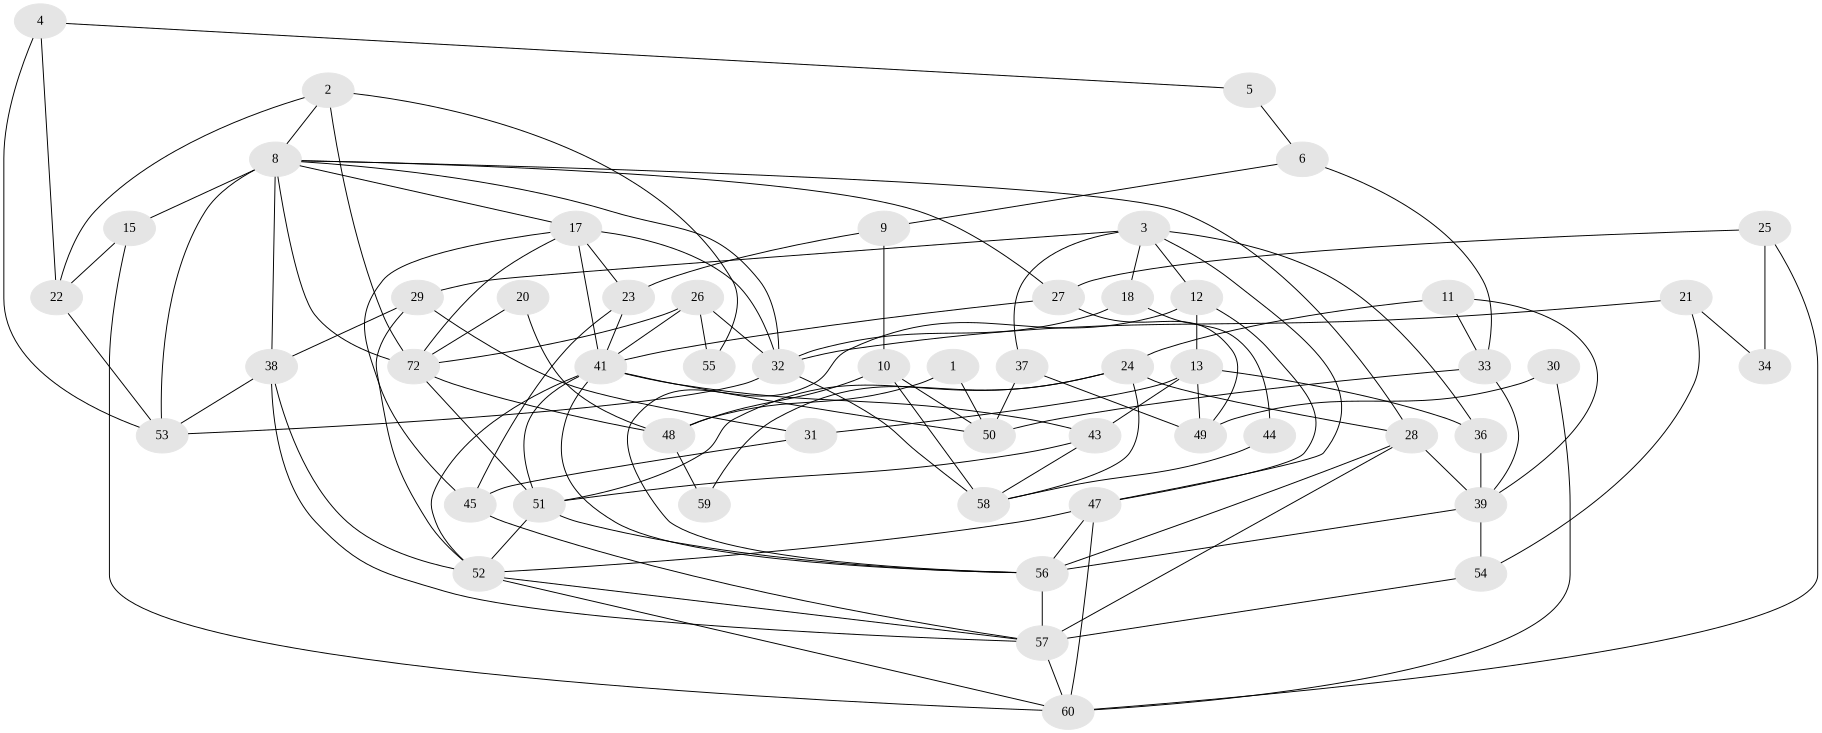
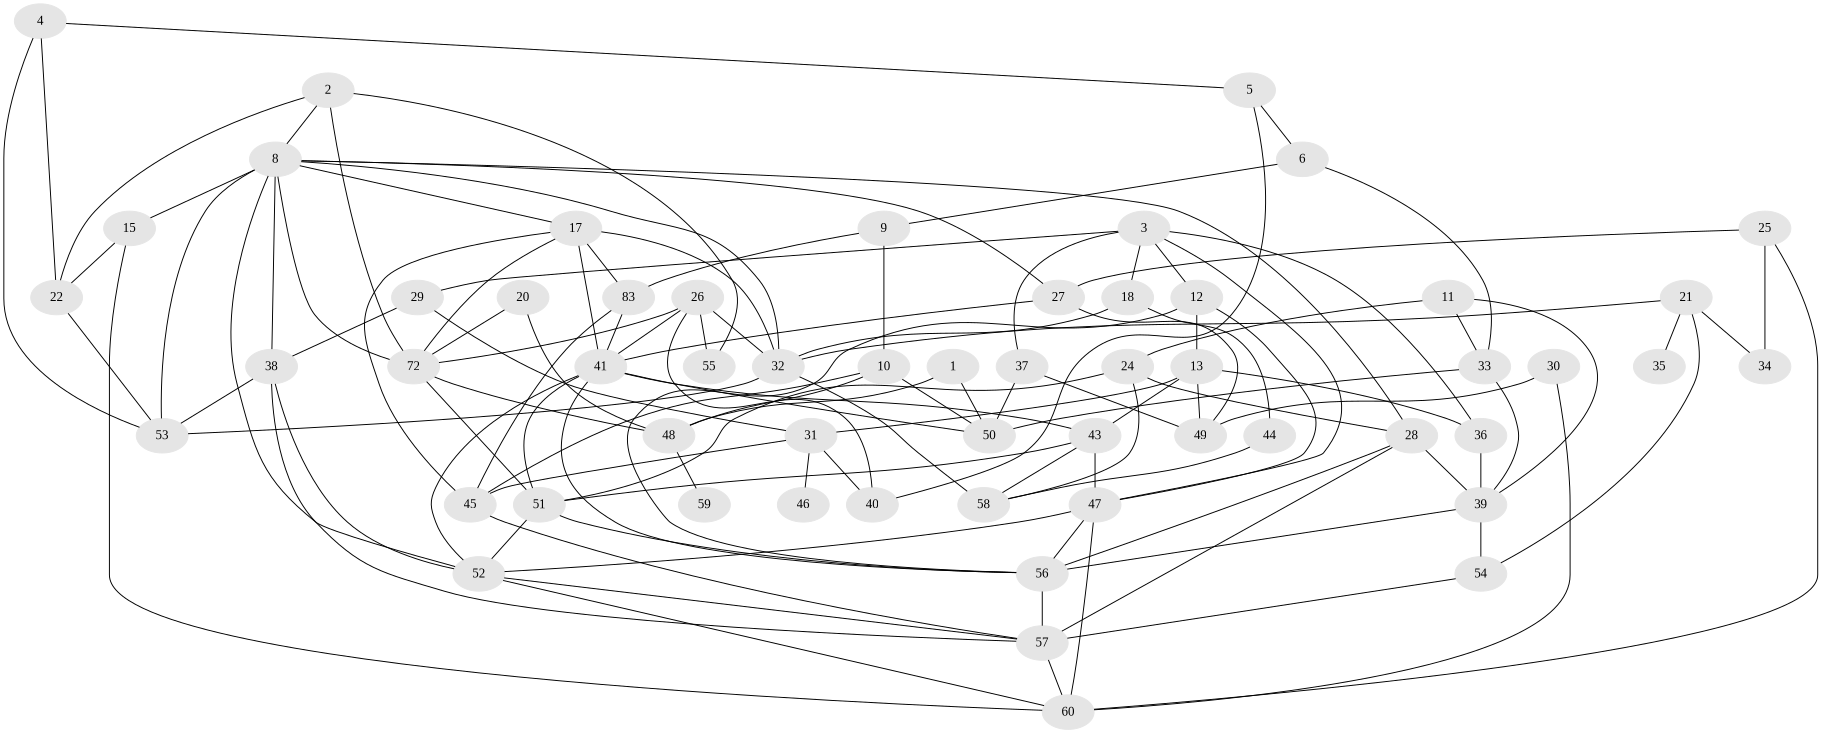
node "23": label "23" -> "83"
node "35": added
edge "24" -- "59": removed
edge "10" -- "58": now "10" -- "45"
edge "29" -- "52": now "8" -- "52"
edge "43" -- "47": added
node "46": added
node "40": added
